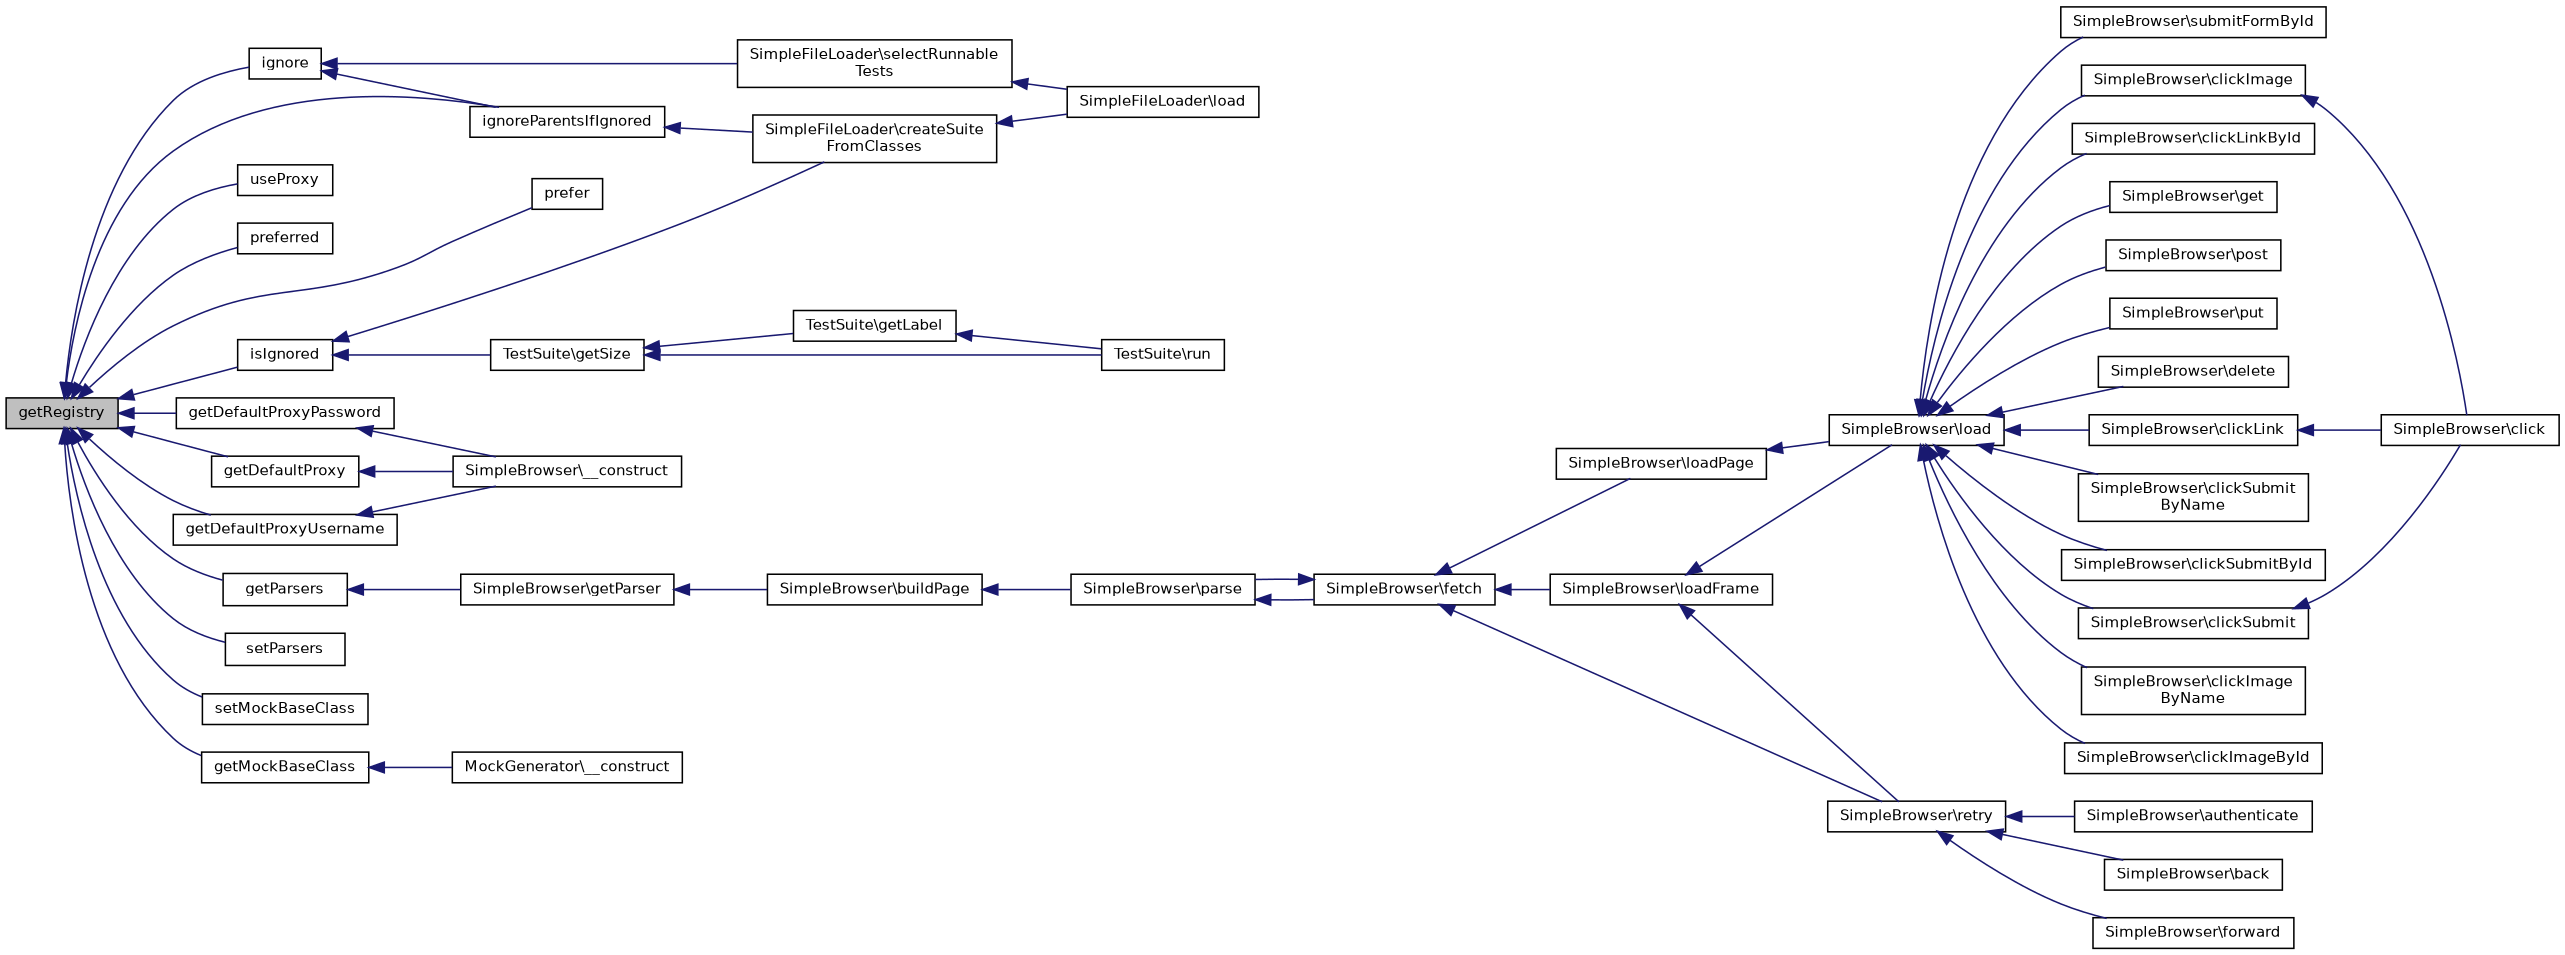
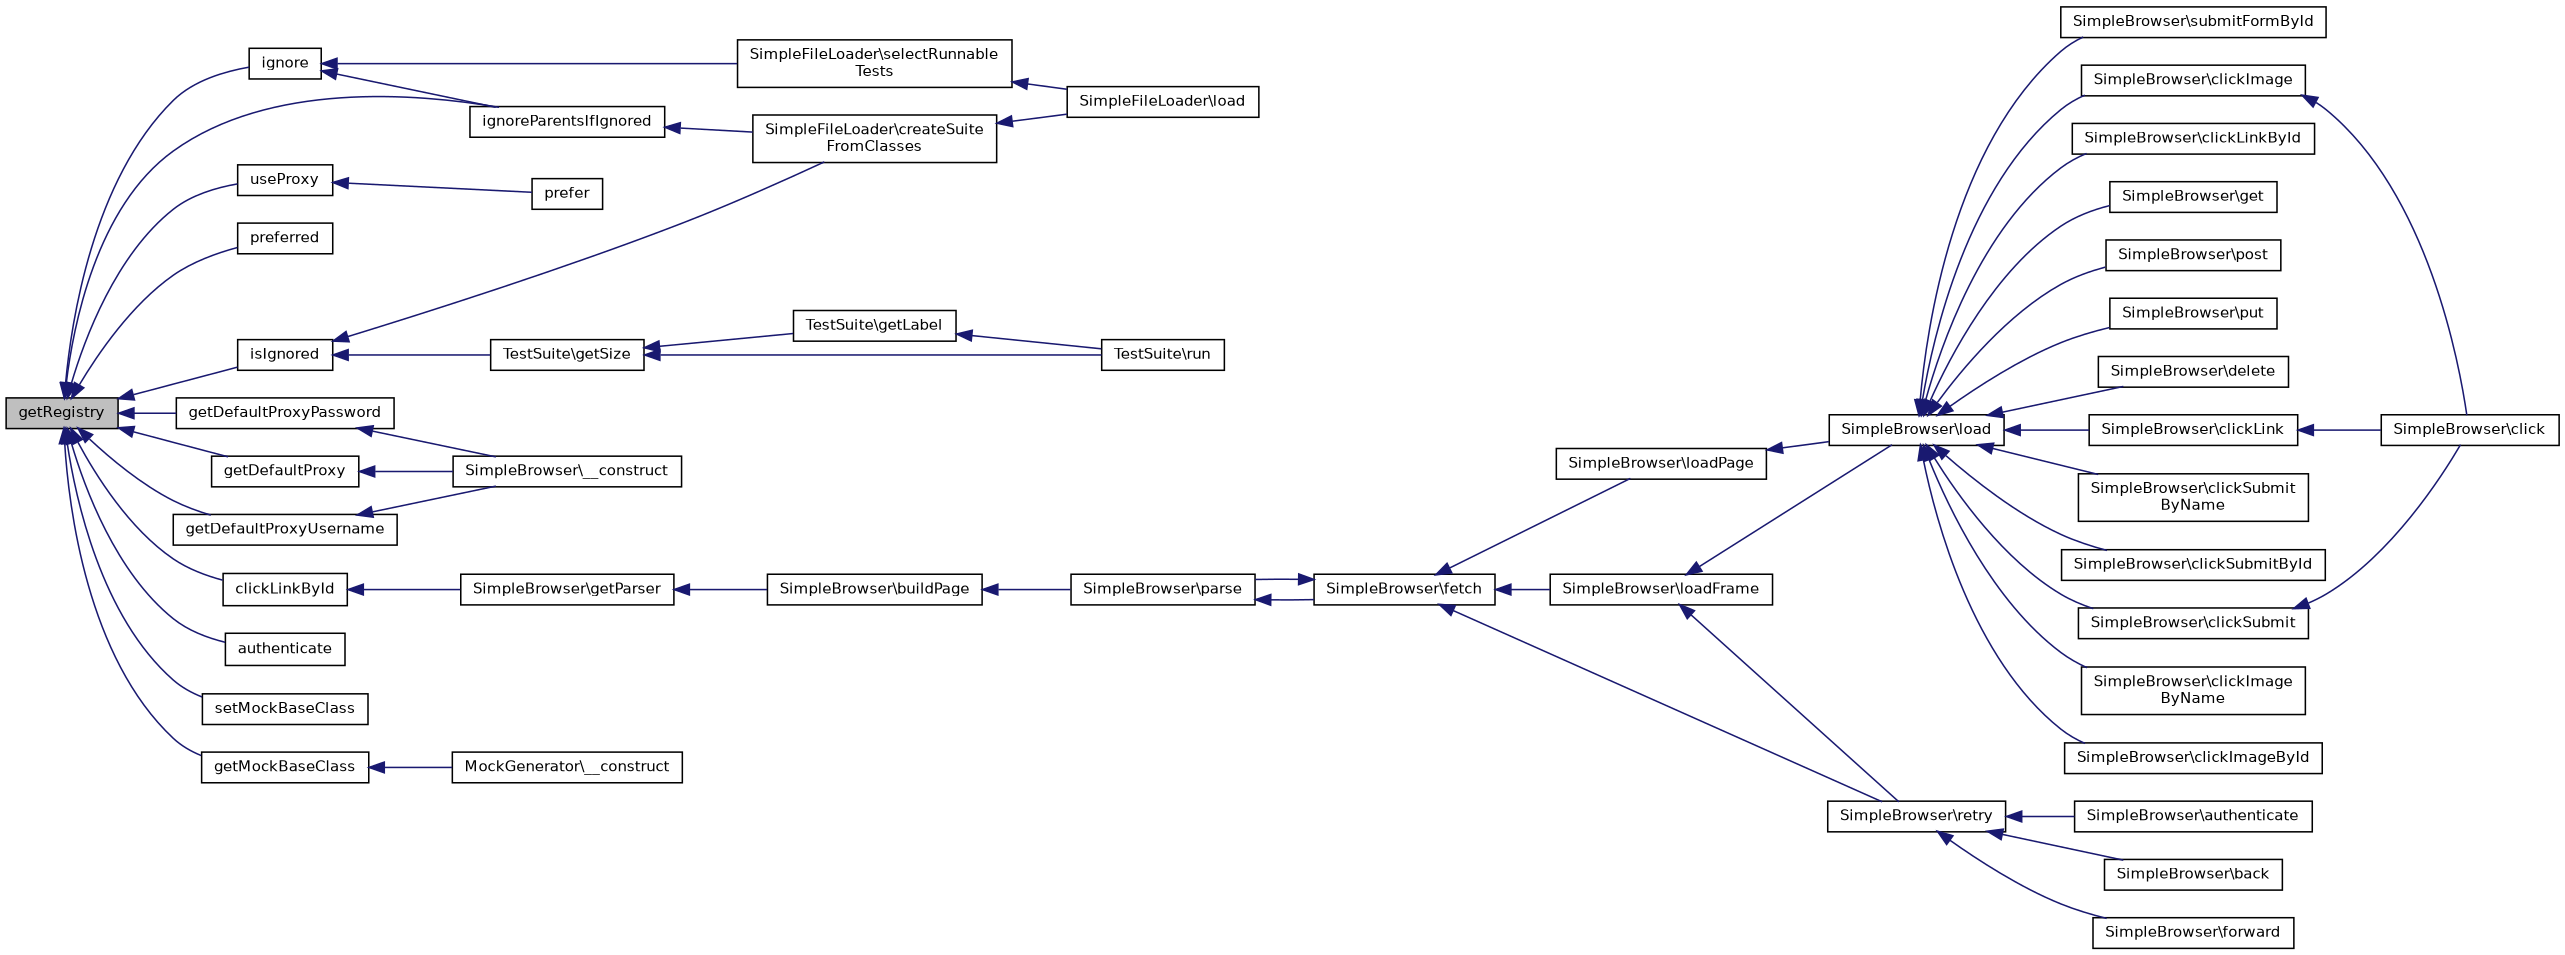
edge "prefer" -> "getRegistry": now "prefer" -> "useProxy"
node "getParsers": label "getParsers" -> "clickLinkById"
node "setParsers": label "setParsers" -> "authenticate"
